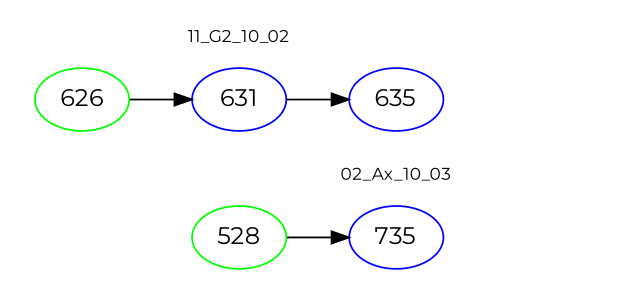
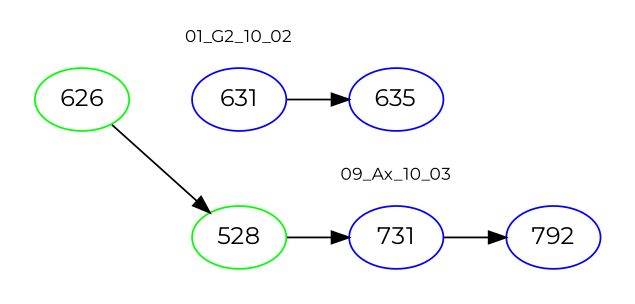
cluster "11_G2_10_02": label "11_G2_10_02" -> "01_G2_10_02"
edge "626" -> "631": now "626" -> "528"
cluster "02_Ax_10_03": label "02_Ax_10_03" -> "09_Ax_10_03"
node "735": label "735" -> "731"
node "792": added
